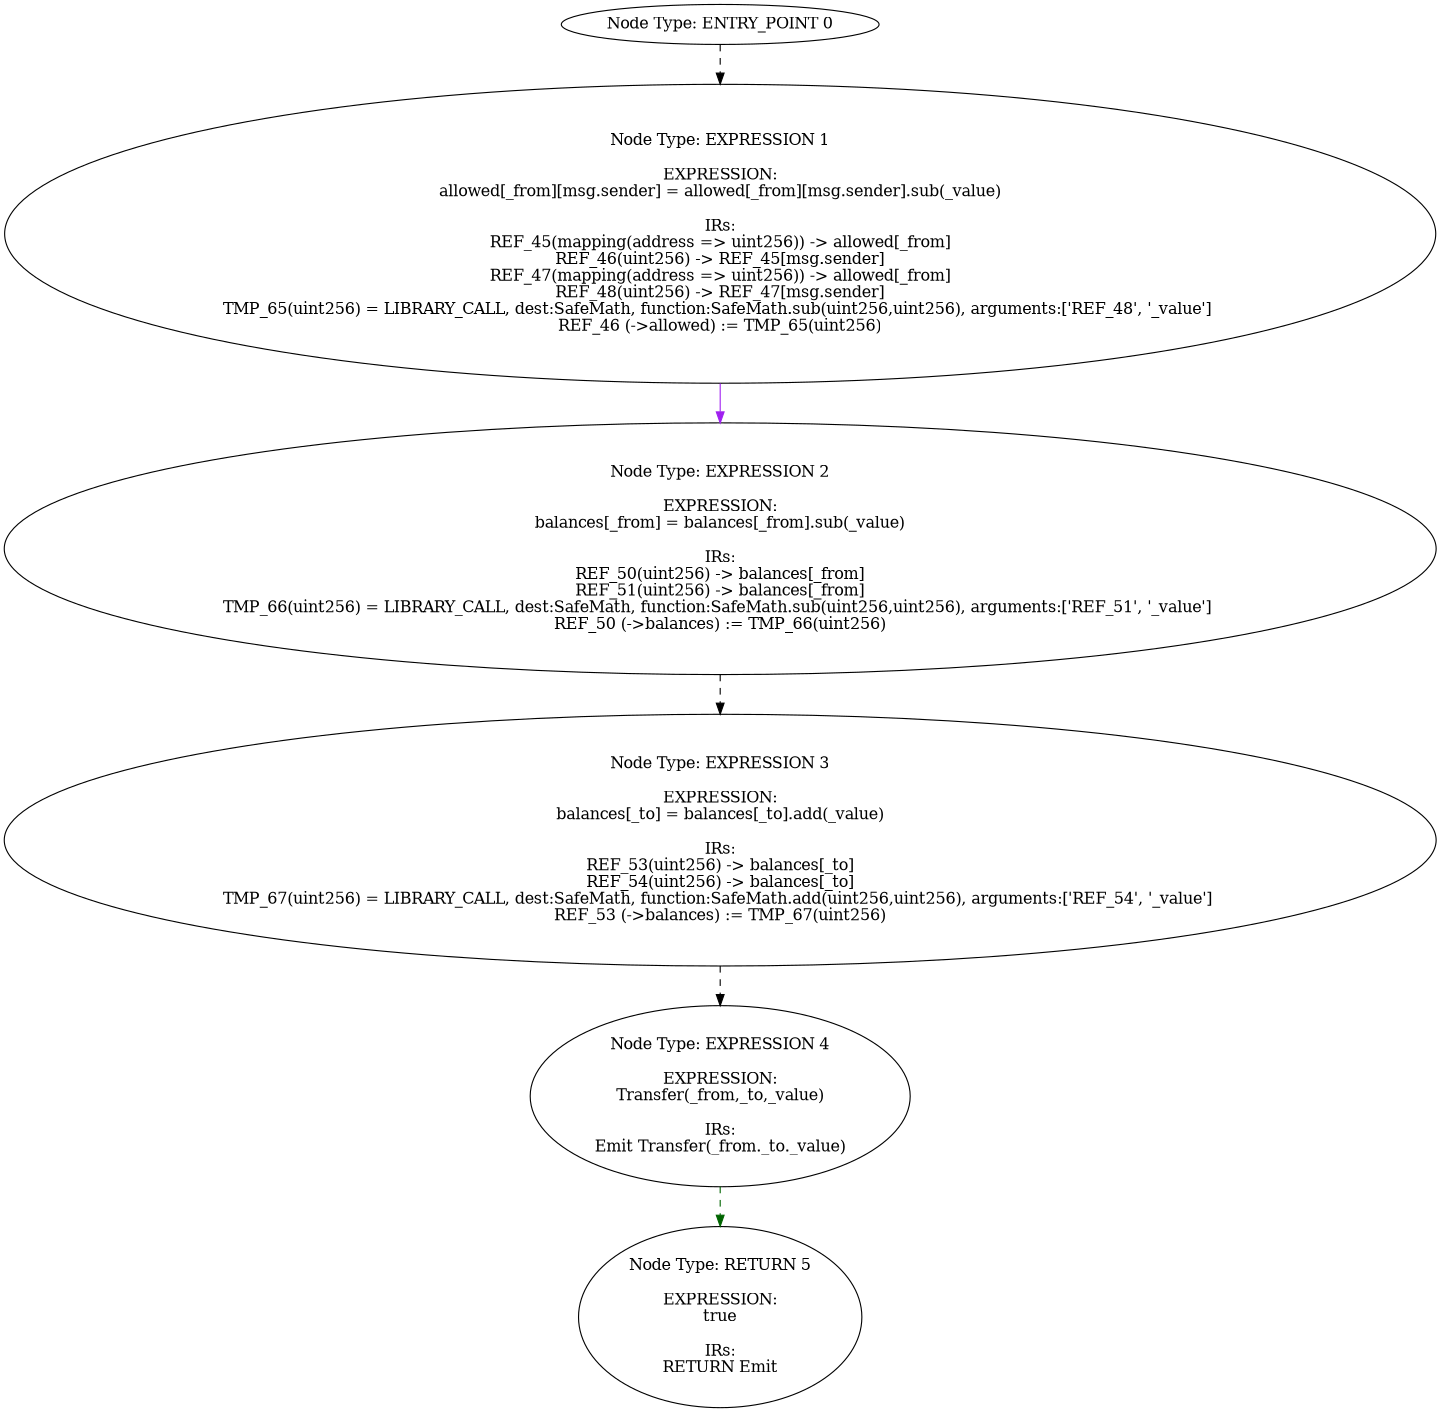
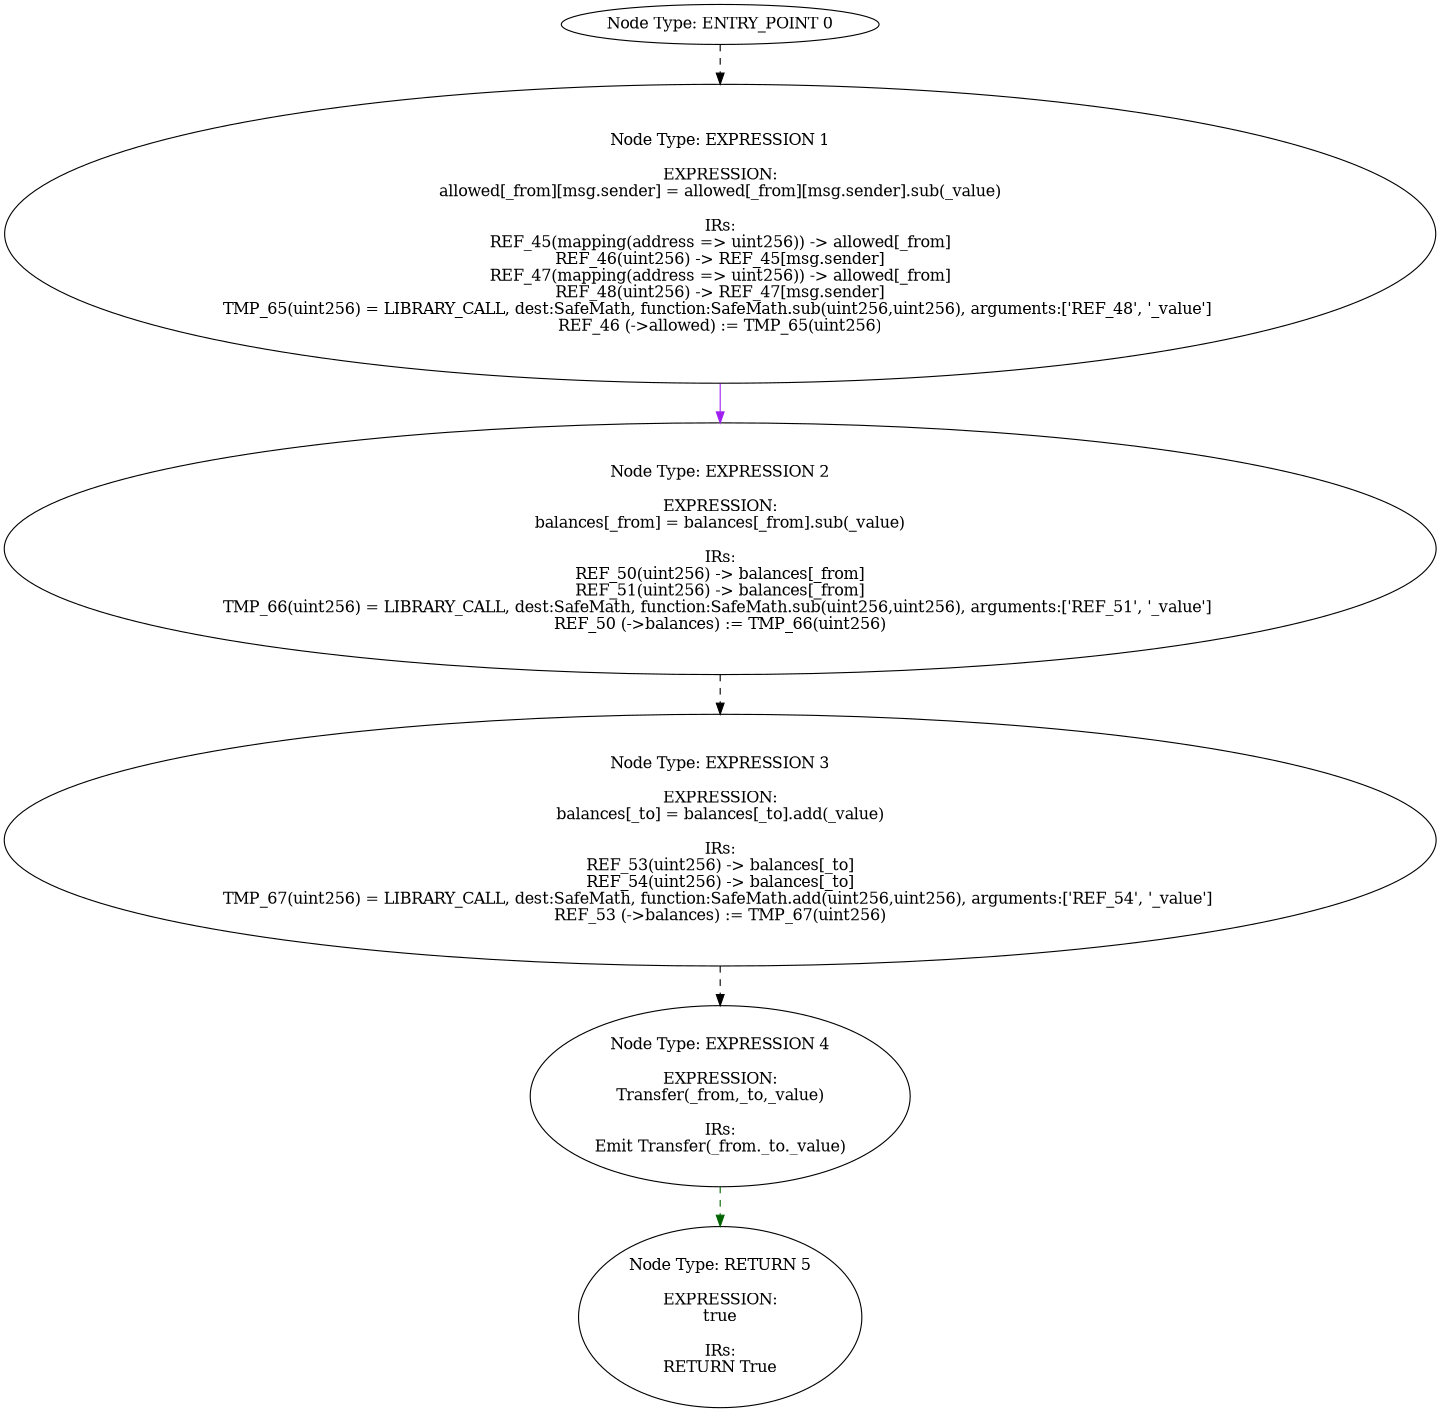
node "Node Type: RETURN 5 EXPRESSION: true IRs: RETURN Emit": label "Node Type: RETURN 5 EXPRESSION: true IRs: RETURN Emit" -> "Node Type: RETURN 5 EXPRESSION: true IRs: RETURN True"
